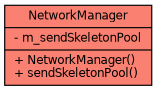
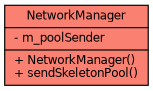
node "NetworkManager": text "- m_sendSkeletonPool" -> "- m_poolSender"
